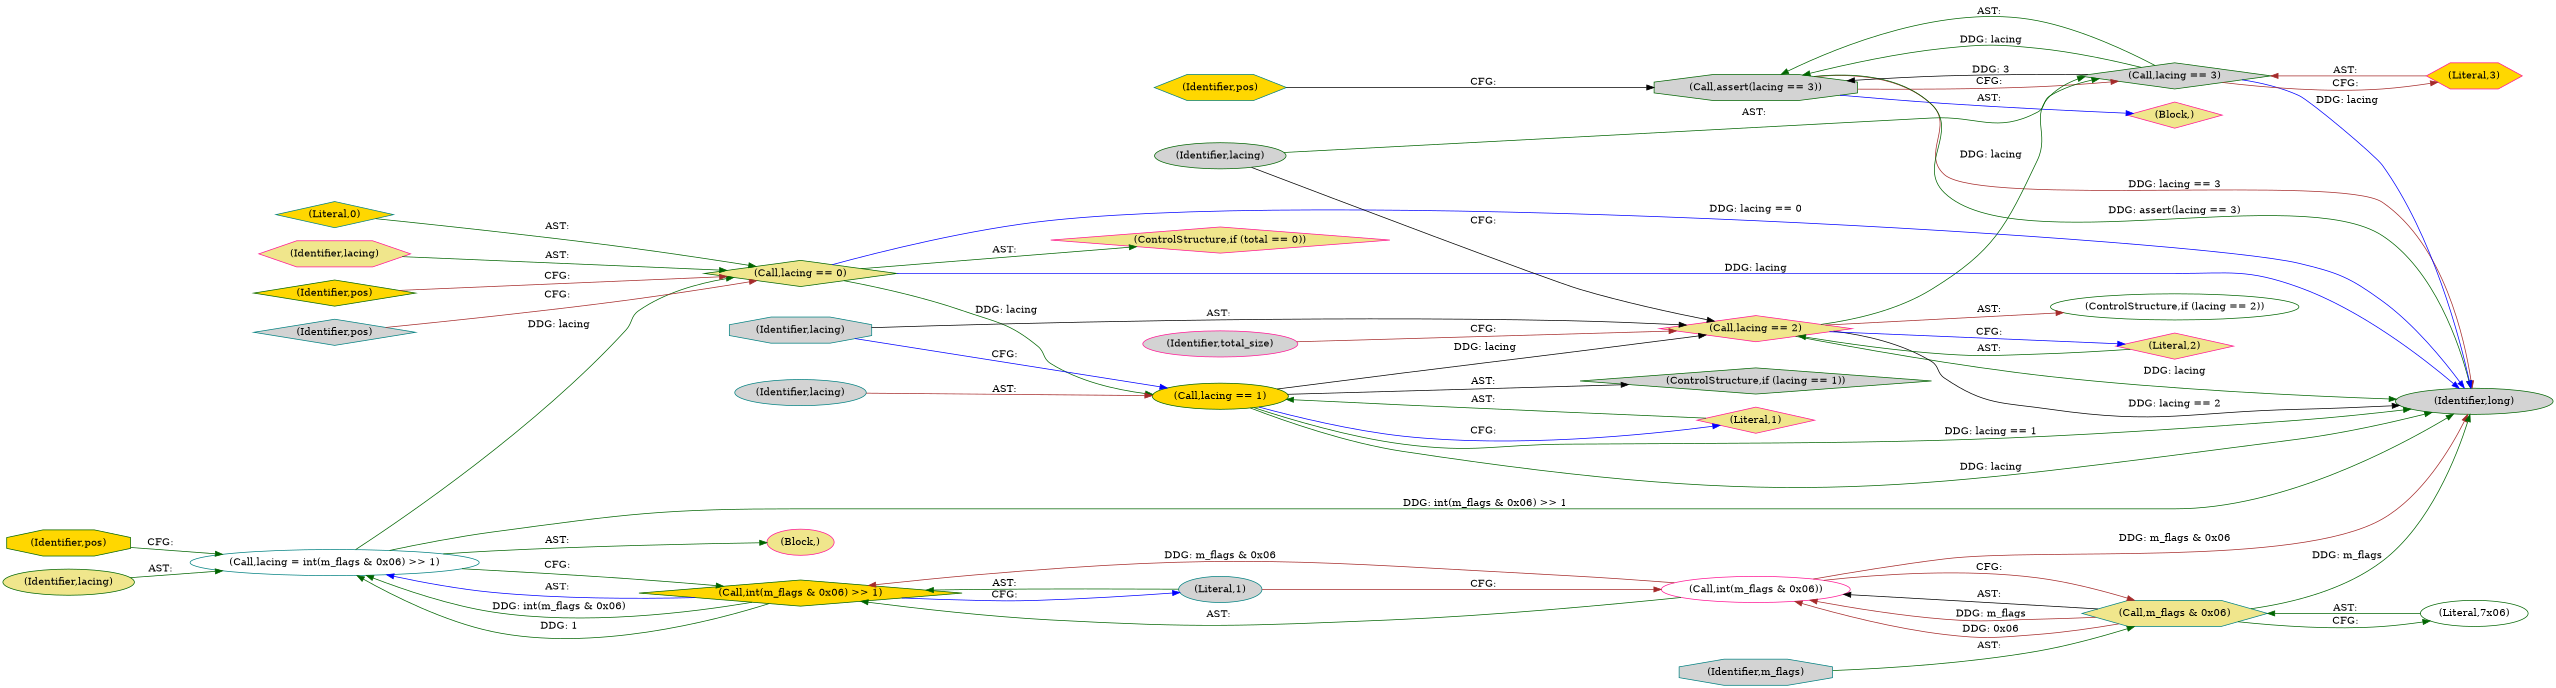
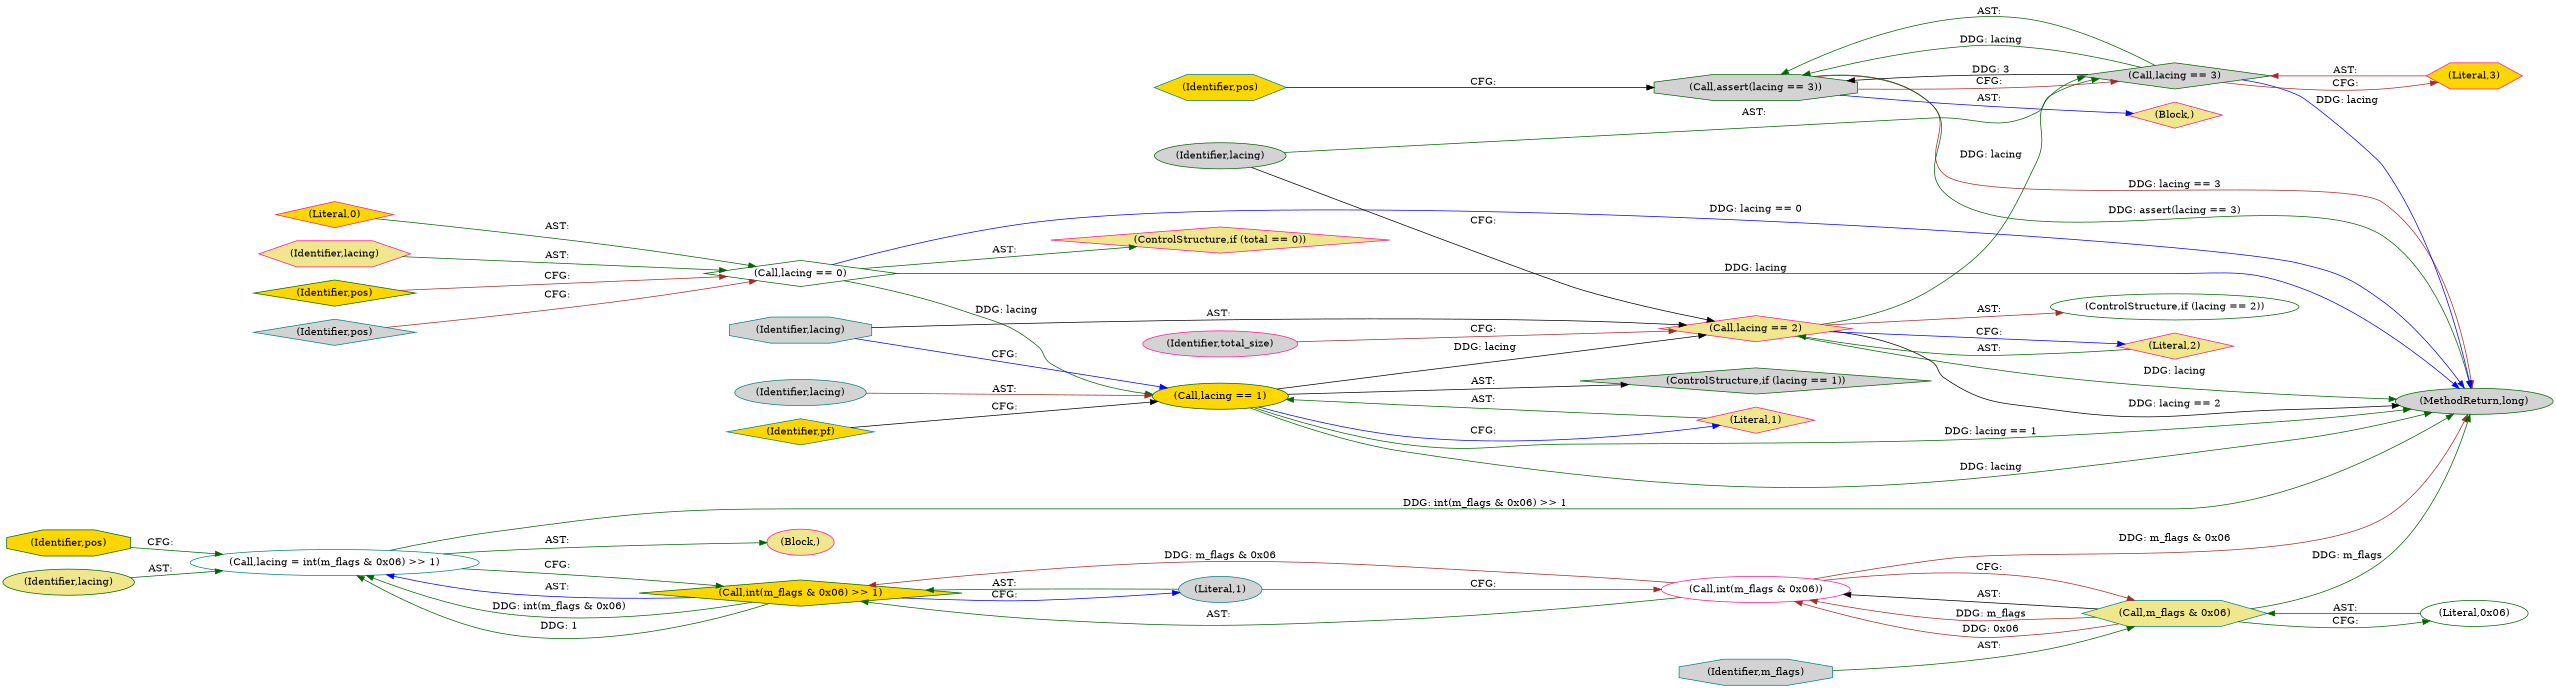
node "(Literal,0)": color teal -> deeppink
node "(Call,lacing == 0)": fillcolor khaki -> white
node "(Identifier,long)": label "(Identifier,long)" -> "(MethodReturn,long)"
edge "(Call,lacing = int(m_flags & 0x06) >> 1)" -> "(Call,lacing == 0)": removed, label "DDG: lacing"
node "(Identifier,pf)": added
node "(Literal,7x06)": label "(Literal,7x06)" -> "(Literal,0x06)"
